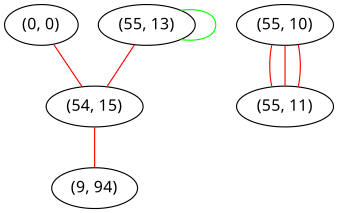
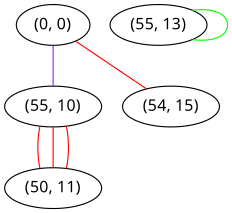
edge "(0, 0)" -- "(55, 10)": added
edge "(55, 13)" -- "(54, 15)": removed
node "(55, 11)": label "(55, 11)" -> "(50, 11)"
node "(9, 94)": removed
